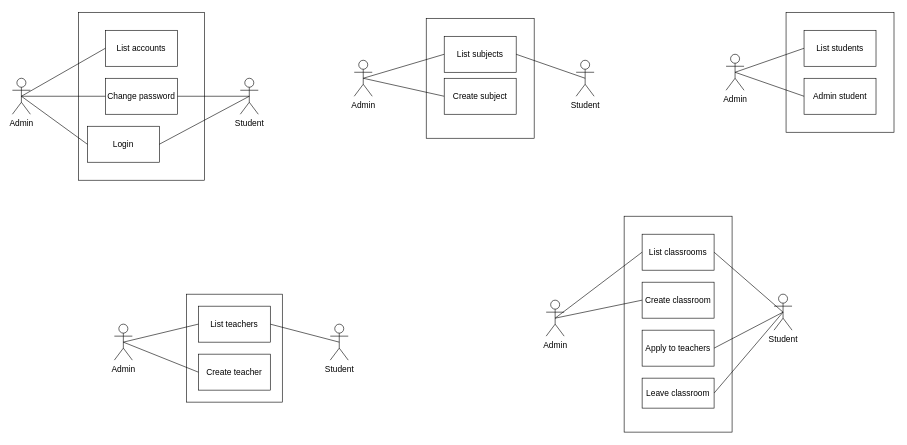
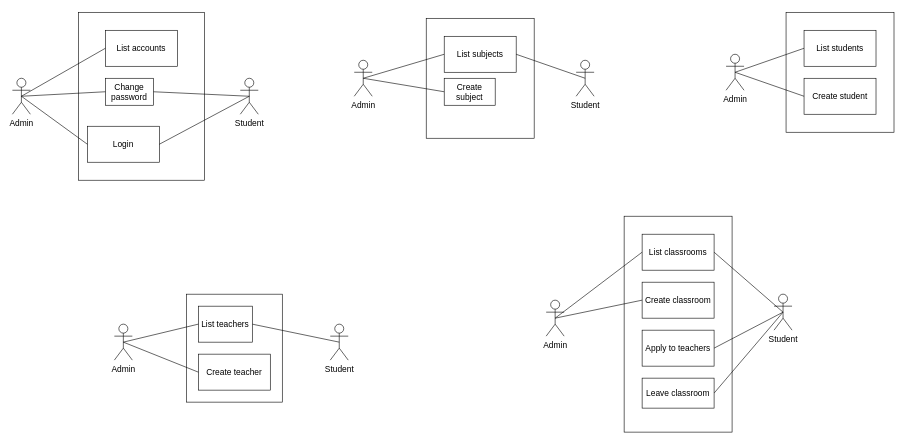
node "Change password": size 72x36 -> 48x27
node "Create subject": size 72x36 -> 51x27
node "Admin student": label "Admin student" -> "Create student"
node "List teachers": size 72x36 -> 54x36
